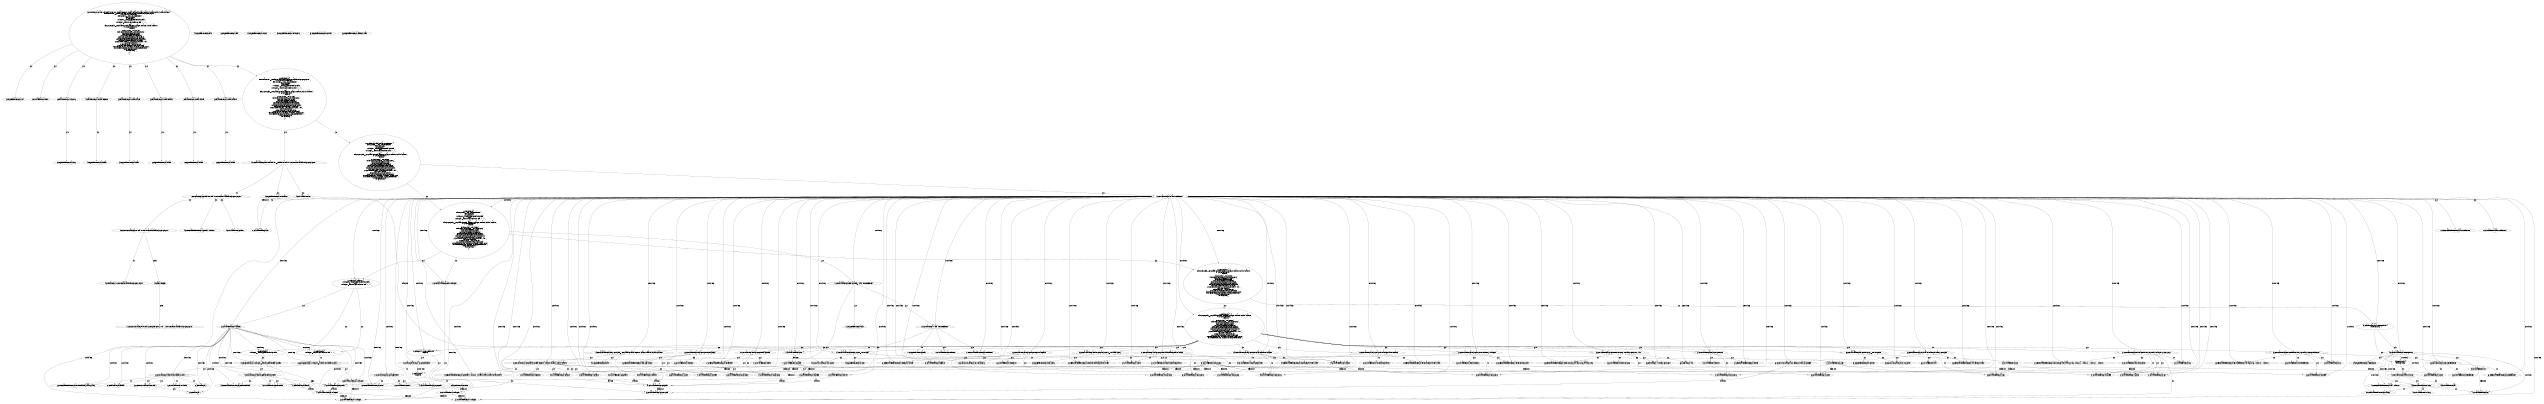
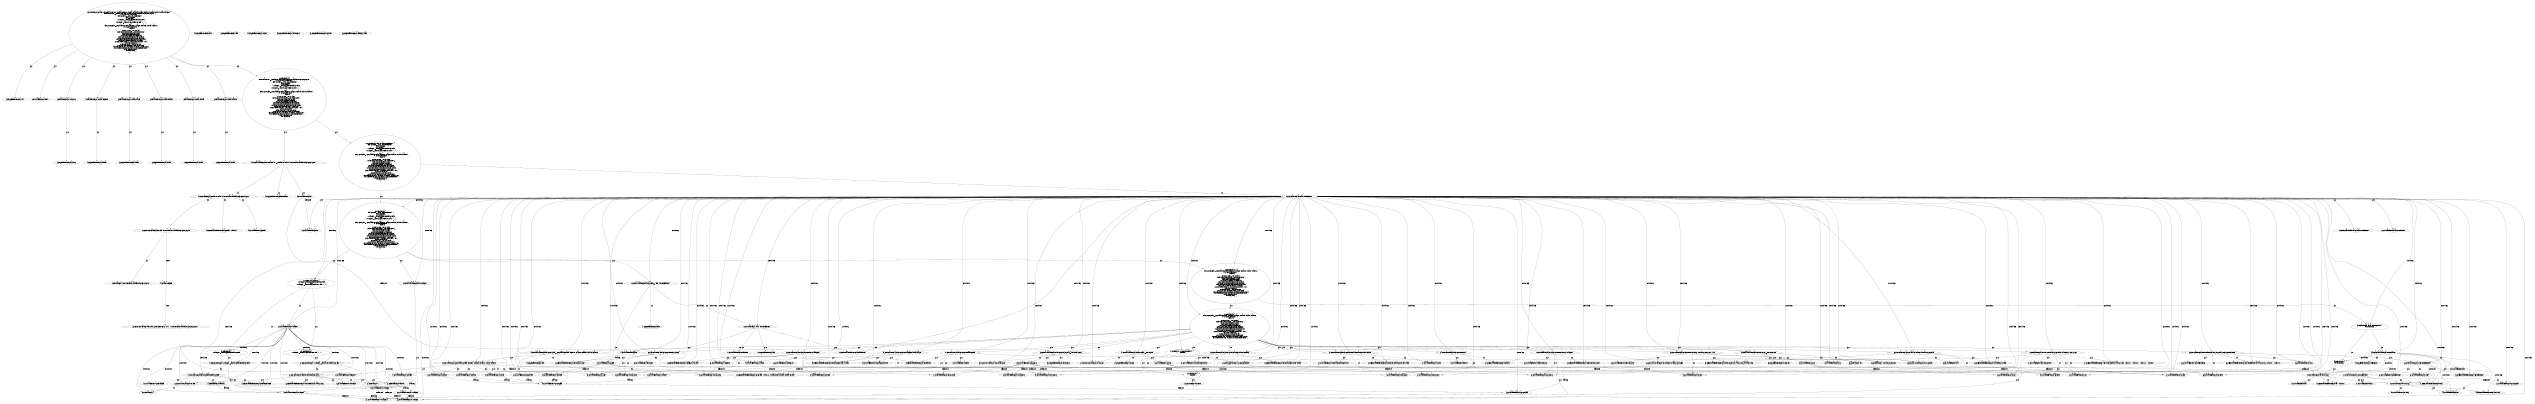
edge "10:CtInvocationImpl@iter.hasMoreElements()" -> "37:CtVariableReadImpl@msg": now "27:CtInvocationImpl@xmlproperty.setFile(inputFile)" -> "37:CtVariableReadImpl@msg"
edge "14:CtInvocationImpl@fileUtils.getParentFile(inputFile)" -> "14:CtVariableReadImpl@inputFile": now "14:CtInvocationImpl@fileUtils.getParentFile(inputFile)" -> "12:CtVirtualElement@workingDir"
edge "16:CtFieldReadImpl@fileUtils" -> "16:CtVariableWriteImpl@workingDir": added, label "Data Dep"
